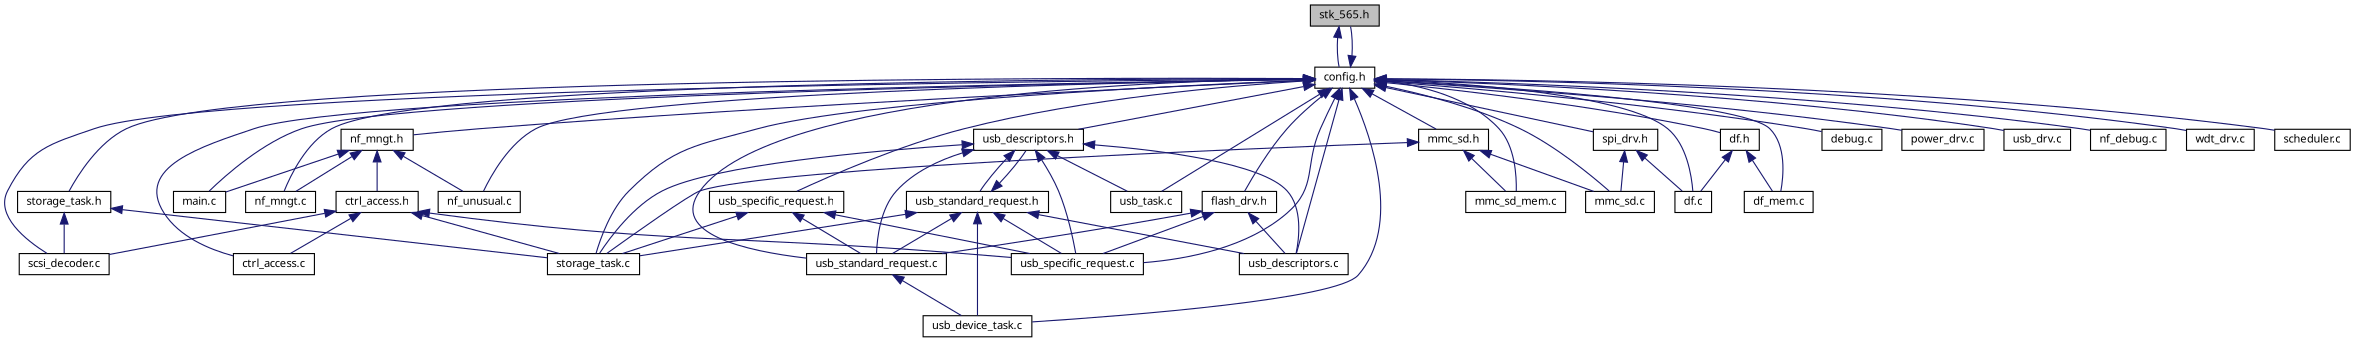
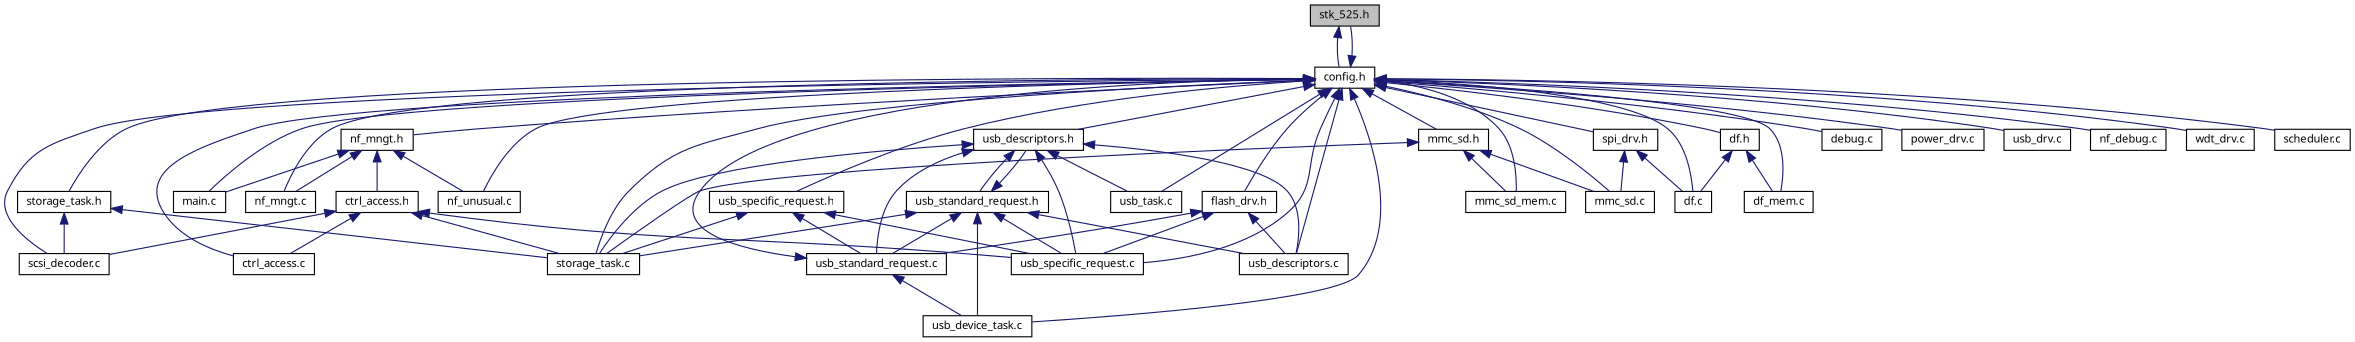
node "stk_565.h": label "stk_565.h" -> "stk_525.h"
edge "usb_standard_request.c" -> "config.h": reversed
